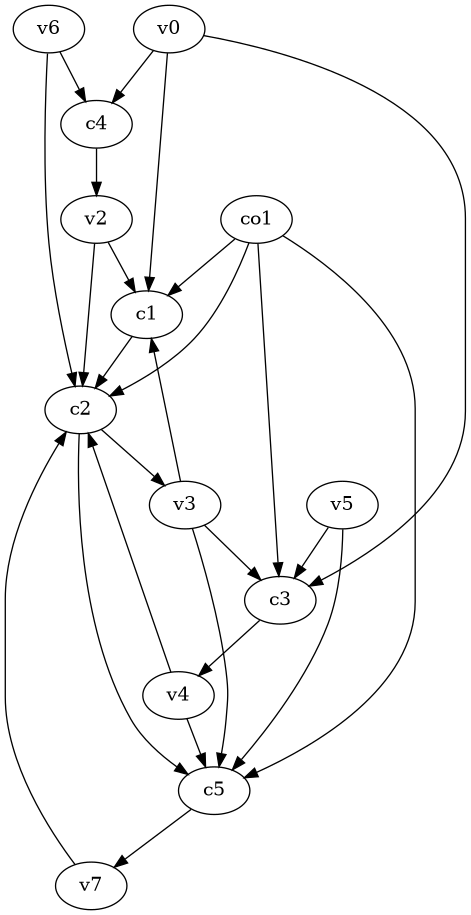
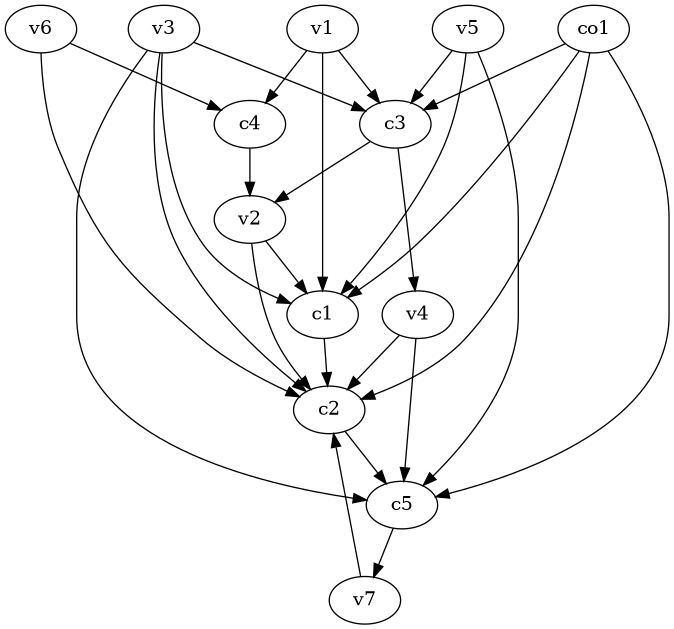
node "v0": label "v0" -> "v1"
edge "c3" -> "v2": added
edge "v5" -> "c1": added
edge "c2" -> "v3": reversed
